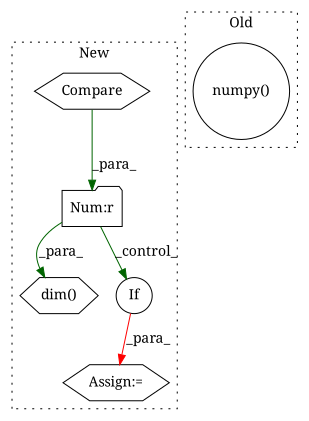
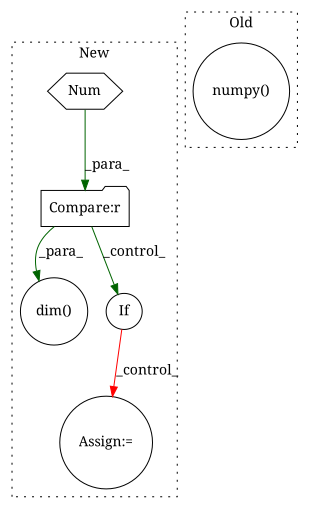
node "Compare": label "Compare" -> "Num"
node "Num:r": label "Num:r" -> "Compare:r"
node "dim()": shape hexagon -> circle
edge "If" -> "Assign:=": label "_para_" -> "_control_"
node "Assign:=": shape hexagon -> circle
